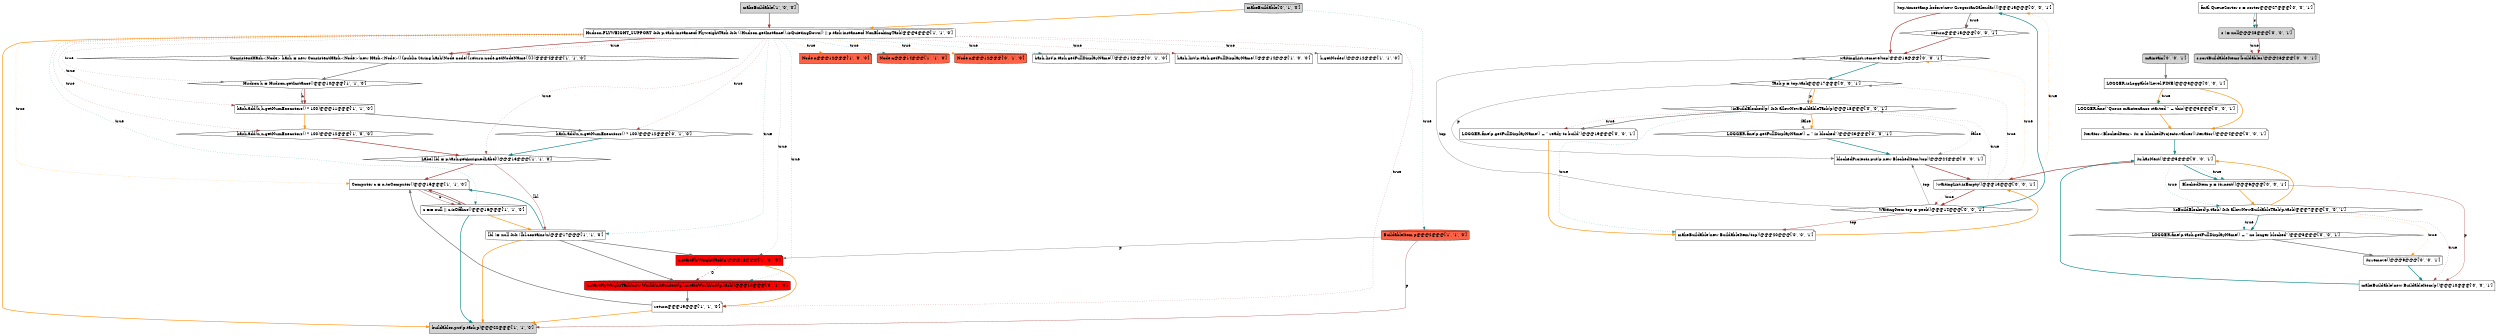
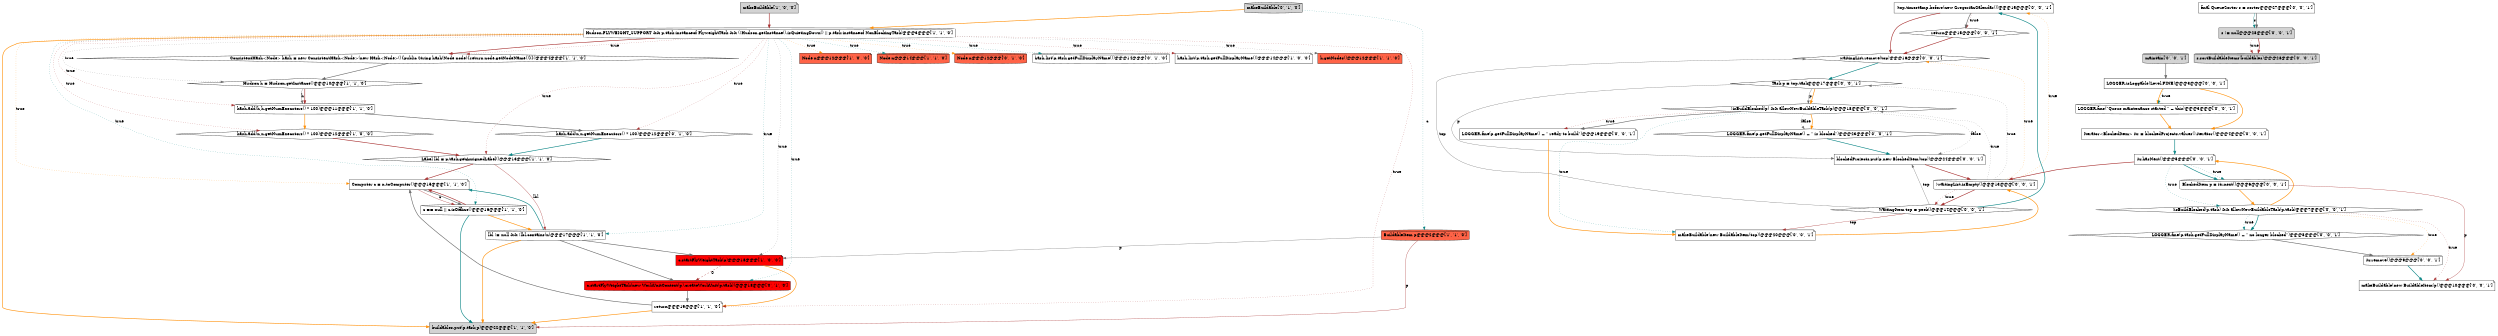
node "h.getNodes()@@@12@@@['1', '1', '0']": fillcolor white -> tomato
edge "makeBuildable['0', '1', '0']" -> "BuildableItem p@@@2@@@['1', '1', '0']": label "true" -> "c"
edge "makeBuildable(new BuildableItem(p))@@@10@@@['0', '0', '1']" -> "itr.hasNext()@@@5@@@['0', '0', '1']": removed
